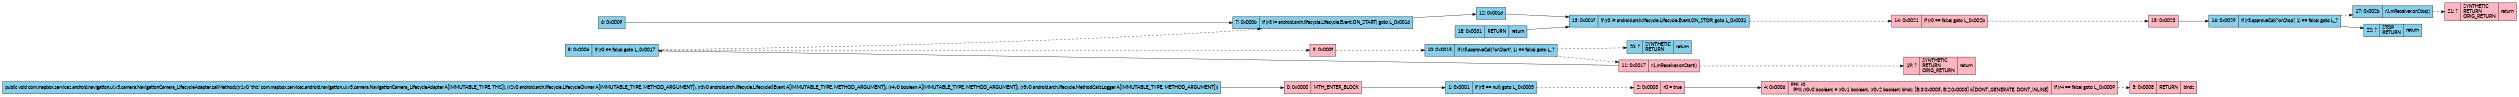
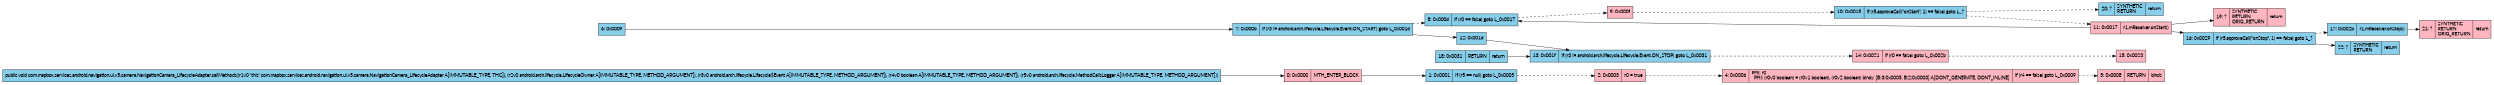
edge "17: 0x002b" -> "21: ?": style dashed -> solid
edge "15: 0x0023" -> "16: 0x0029": now "11: 0x0017" -> "16: 0x0029"
node "22: ?": text "STOP" -> "SYNTHETIC"
edge "8: 0x000d" -> "7: 0x000b": reversed
edge "11: 0x0017" -> "19: ?": style dashed -> solid
edge "2: 0x0003" -> "4: 0x0006": style solid -> dashed
